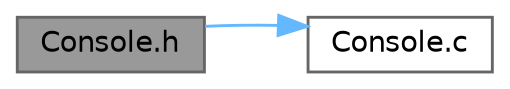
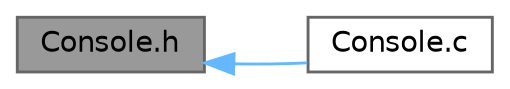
edge "Console.h" -> "Console.c": reversed
